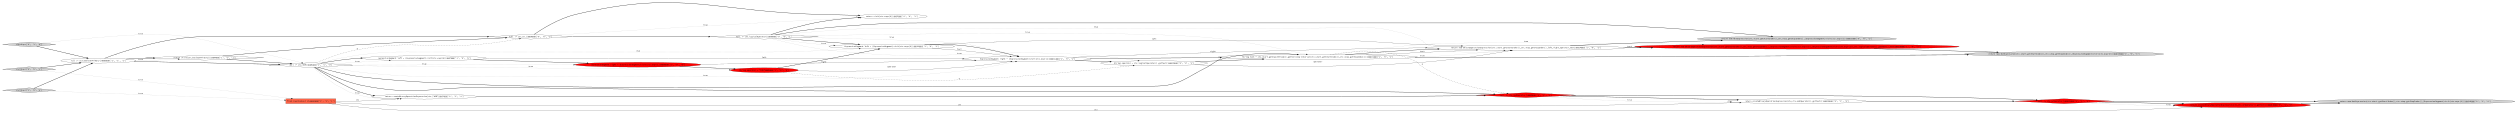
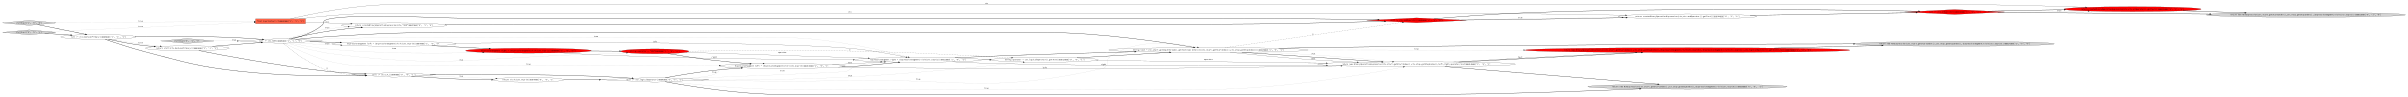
edge "null != ctx.logicalOperator()@@@9@@@['0', '0', '1']" -> "return visit(ctx.expr(0))@@@7@@@['0', '0', '1']": reversed
edge "visitExpr['0', '1', '0']" -> "null != ctx.booleanPrimary()@@@3@@@['1', '1', '1']": removed
node "return visit(ctx.booleanPrimary())@@@4@@@['1', '1', '1']": shape diamond -> ellipse
